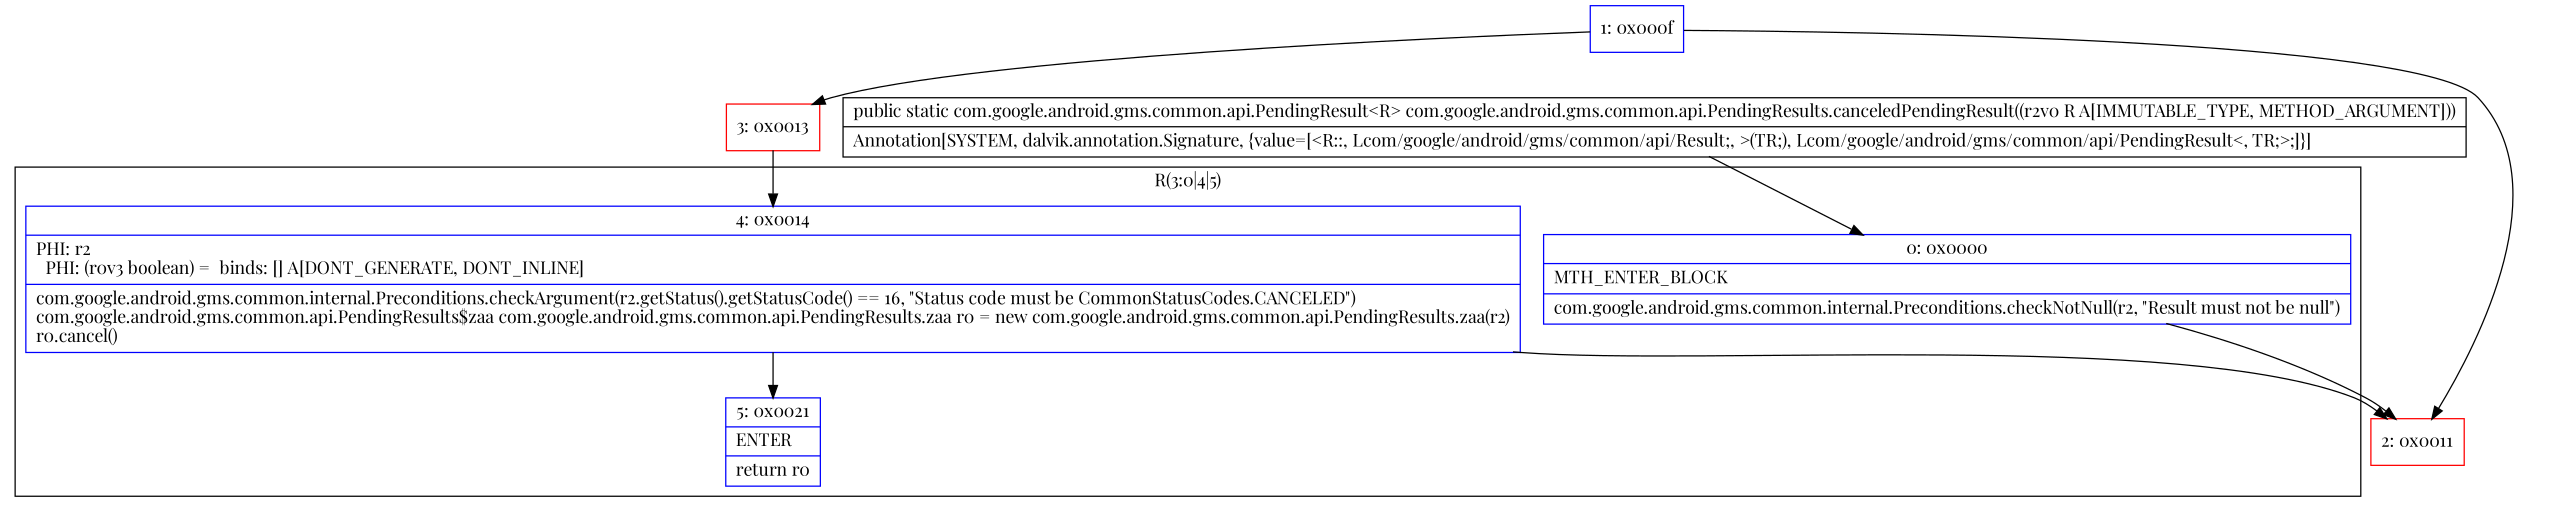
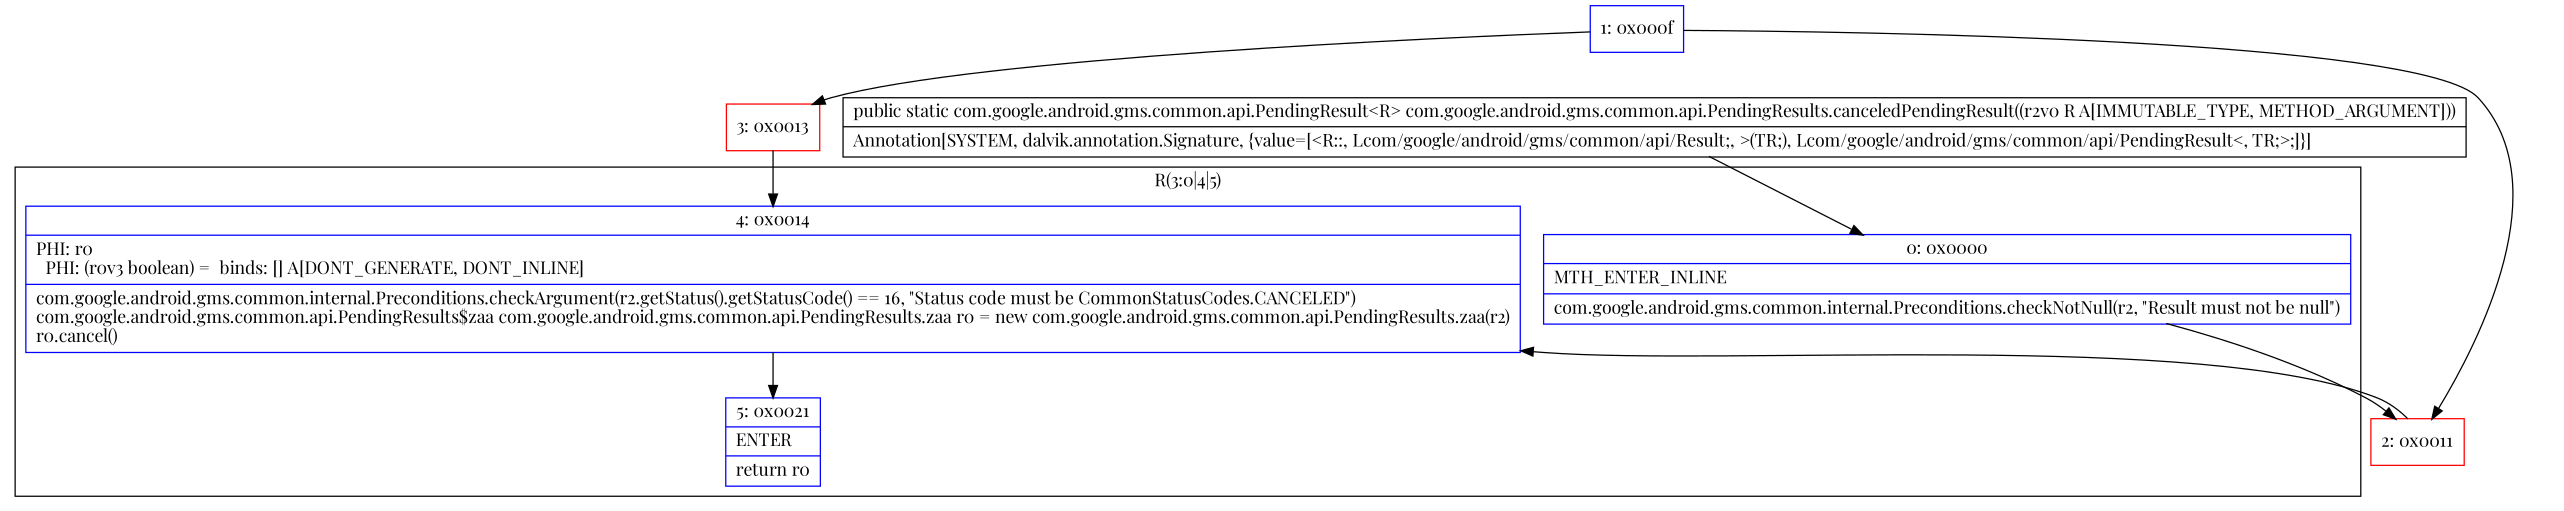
node "4: 0x0014": text "PHI: r2" -> "PHI: r0"
node "0: 0x0000": text "MTH_ENTER_BLOCK" -> "MTH_ENTER_INLINE"
edge "4: 0x0014" -> "2: 0x0011": reversed
